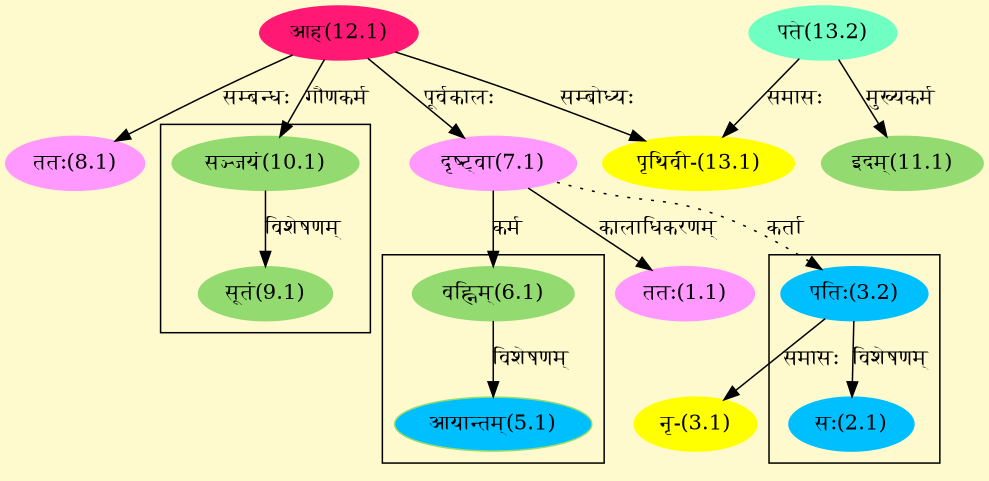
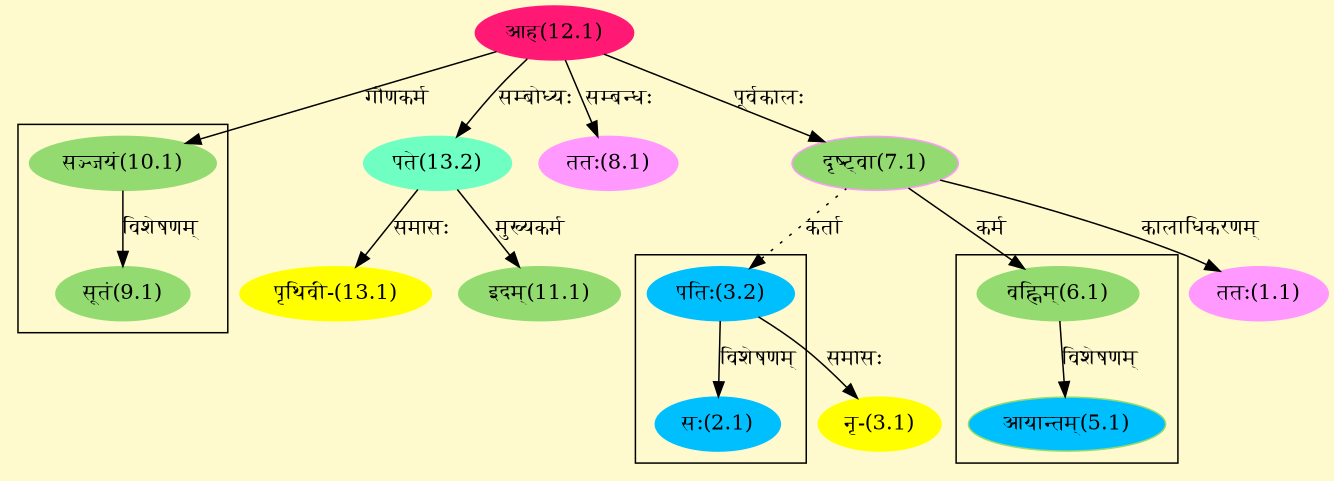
edge "आह(12.1)" -> "पृथिवी-(13.1)": now "आह(12.1)" -> "पते(13.2)"
node "दृष्ट्वा(7.1)": fillcolor #ff99ff -> #93db70
